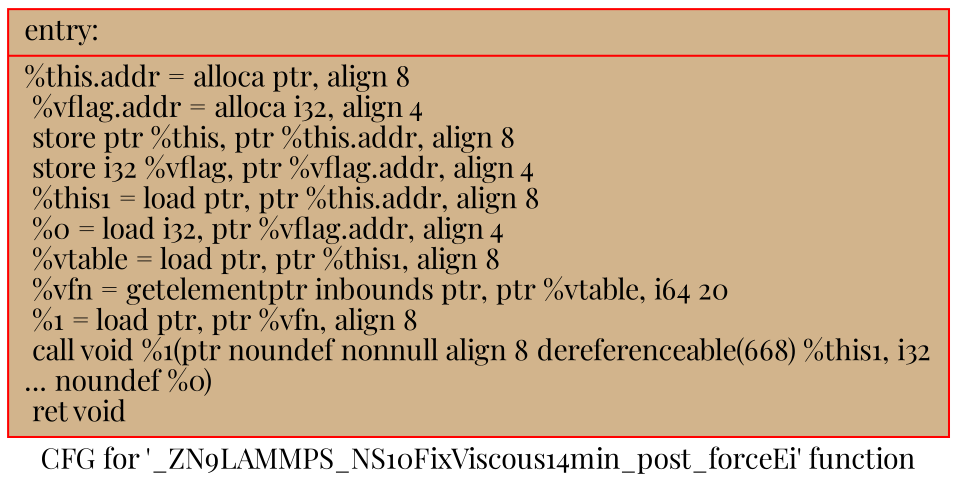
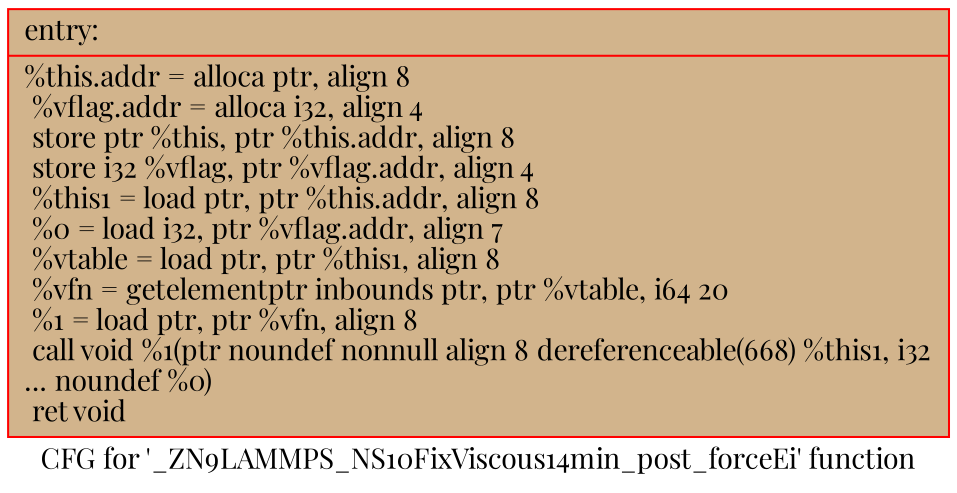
node "entry:": text "%0 = load i32, ptr %vflag.addr, align 4" -> "%0 = load i32, ptr %vflag.addr, align 7"
